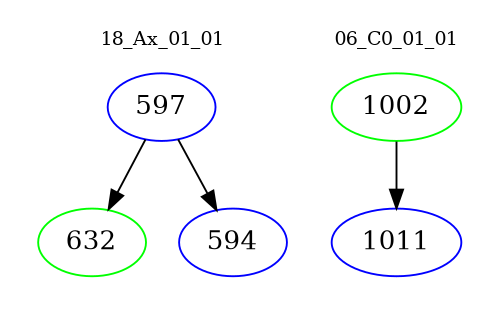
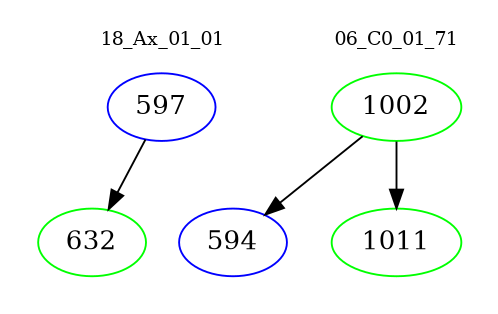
cluster "06_C0_01_01": label "06_C0_01_01" -> "06_C0_01_71"
edge "597" -> "594": now "1002" -> "594"
node "1011": color blue -> green
